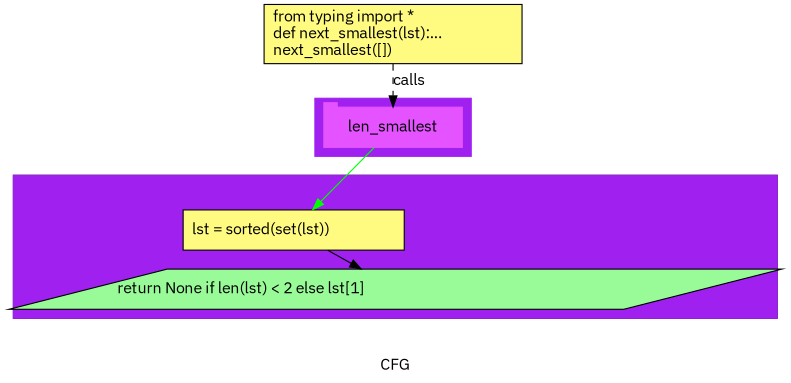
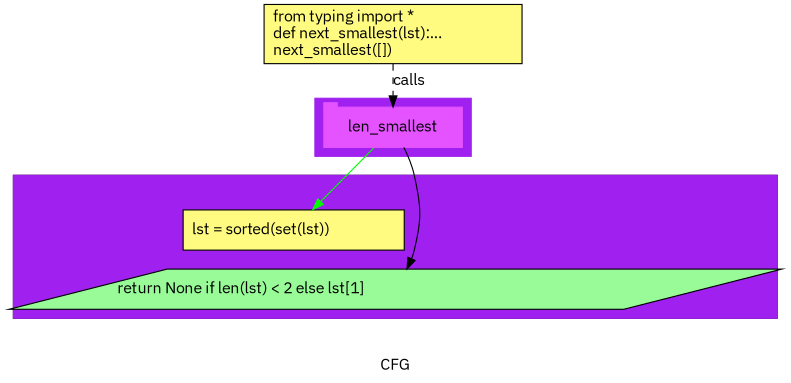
edge "lst = sorted(set(lst))" -> "return None if len(lst) < 2 else lst[1]": now "len_smallest" -> "return None if len(lst) < 2 else lst[1]"
